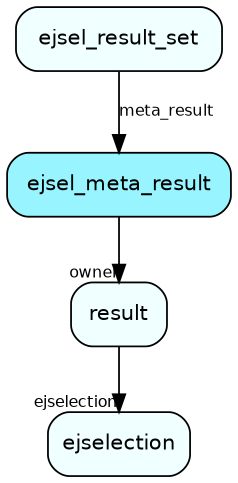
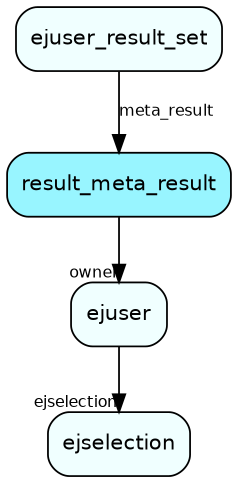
node "ejsel_result_set": label "ejsel_result_set" -> "ejuser_result_set"
node "ejsel_meta_result": label "ejsel_meta_result" -> "result_meta_result"
node "result": label "result" -> "ejuser"
